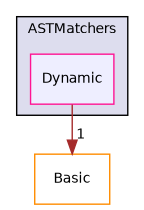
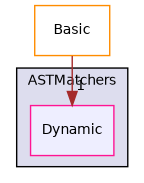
edge "Dynamic" -> "Basic": reversed
